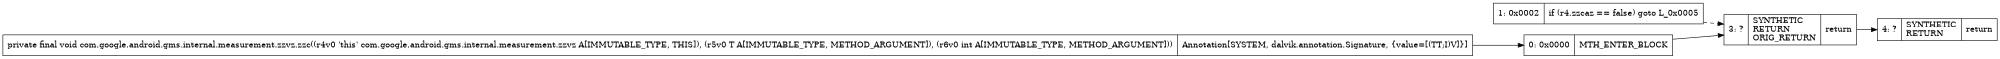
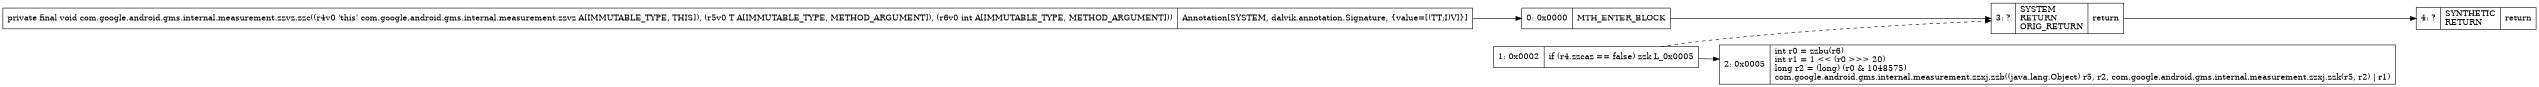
node "1: 0x0002": text "if (r4.zzcaz == false) goto L_0x0005" -> "if (r4.zzcaz == false) zzk L_0x0005"
node "3: ?": text "SYNTHETIC" -> "SYSTEM"
node "2: 0x0005": added
